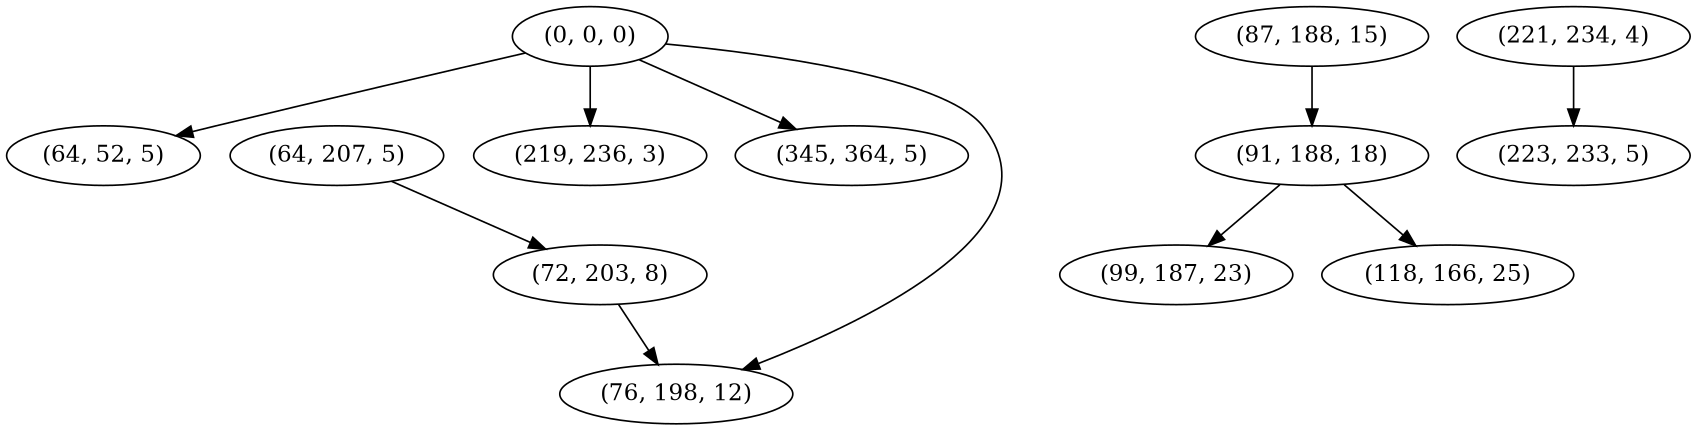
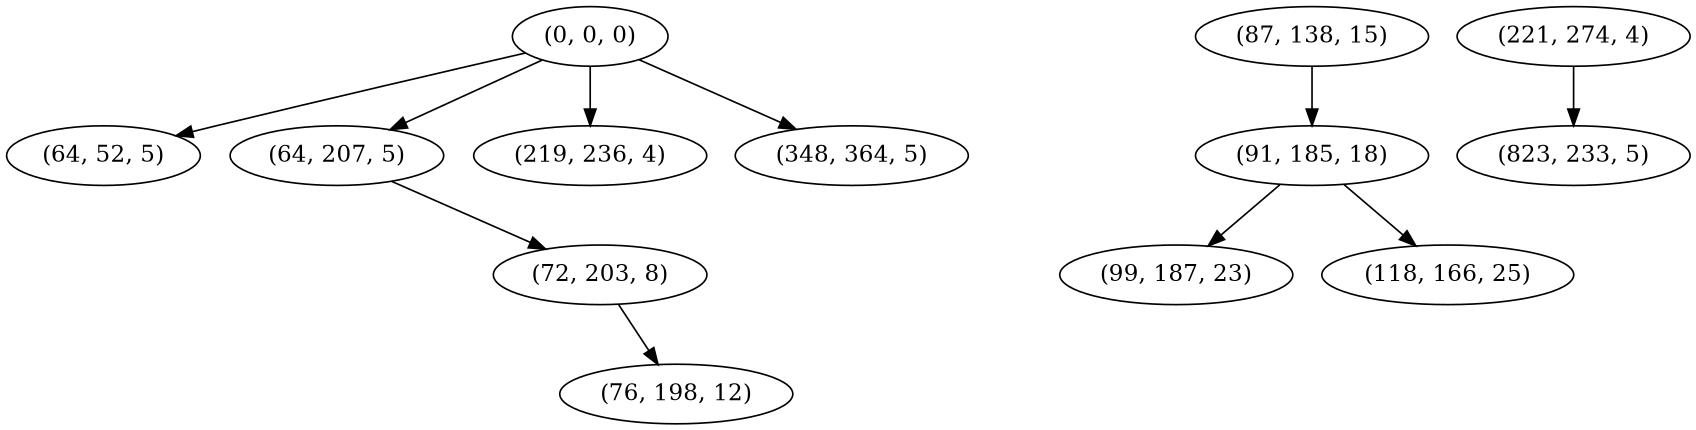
node "(87, 188, 15)": label "(87, 188, 15)" -> "(87, 138, 15)"
node "(221, 234, 4)": label "(221, 234, 4)" -> "(221, 274, 4)"
edge "(0, 0, 0)" -> "(76, 198, 12)": now "(0, 0, 0)" -> "(64, 207, 5)"
node "(219, 236, 3)": label "(219, 236, 3)" -> "(219, 236, 4)"
node "(345, 364, 5)": label "(345, 364, 5)" -> "(348, 364, 5)"
node "(91, 188, 18)": label "(91, 188, 18)" -> "(91, 185, 18)"
node "(223, 233, 5)": label "(223, 233, 5)" -> "(823, 233, 5)"
